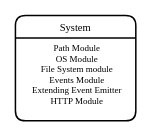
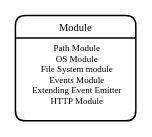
node "System": label "System" -> "Module"
